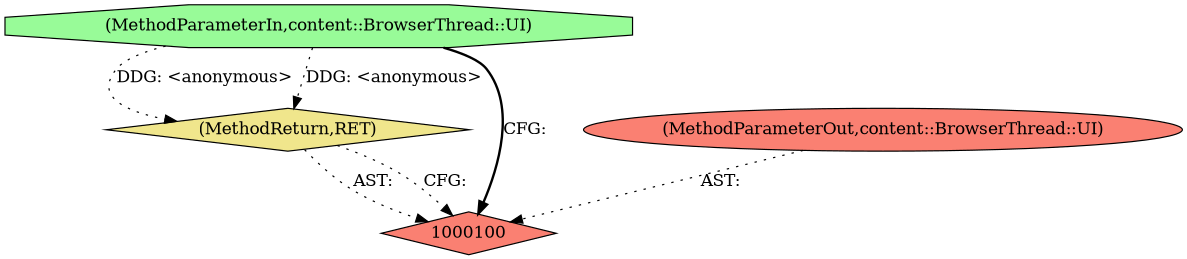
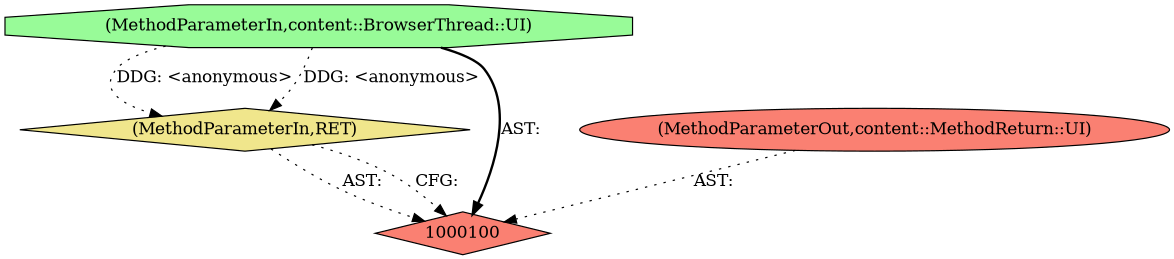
node "(MethodReturn,RET)": label "(MethodReturn,RET)" -> "(MethodParameterIn,RET)"
edge "(MethodParameterIn,content::BrowserThread::UI)" -> "1000100": label "CFG: " -> "AST: "
node "(MethodParameterOut,content::BrowserThread::UI)": label "(MethodParameterOut,content::BrowserThread::UI)" -> "(MethodParameterOut,content::MethodReturn::UI)"
